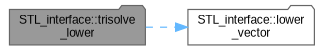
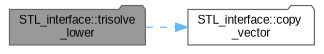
node "STL_interface::lower _vector": label "STL_interface::lower _vector" -> "STL_interface::copy _vector"
